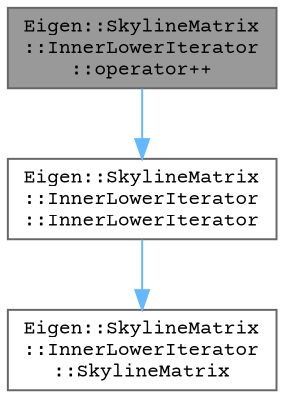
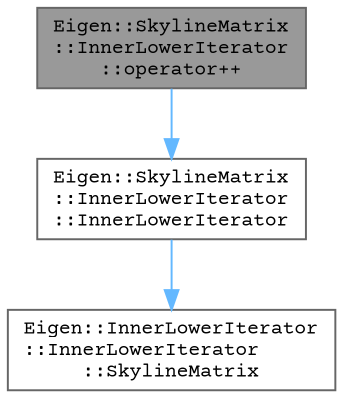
node "Eigen::SkylineMatrix ::InnerLowerIterator ::SkylineMatrix": label "Eigen::SkylineMatrix ::InnerLowerIterator ::SkylineMatrix" -> "Eigen::InnerLowerIterator ::InnerLowerIterator ::SkylineMatrix"
